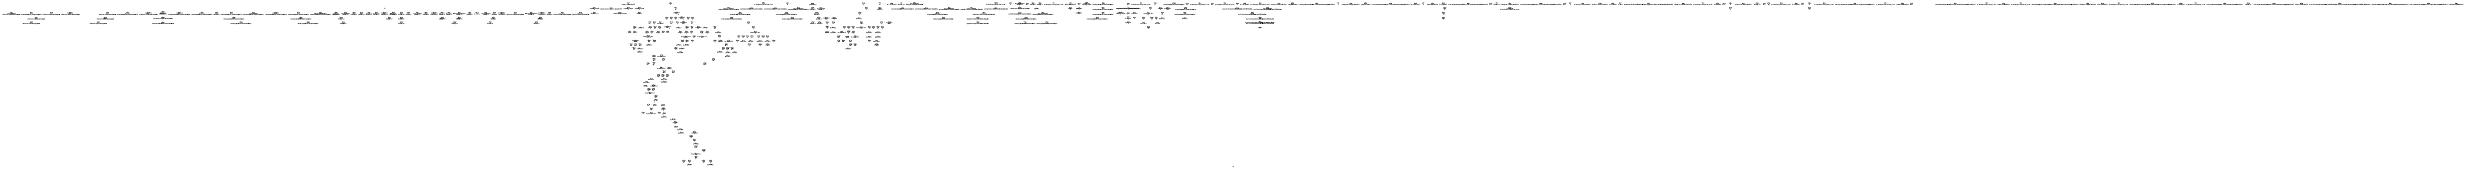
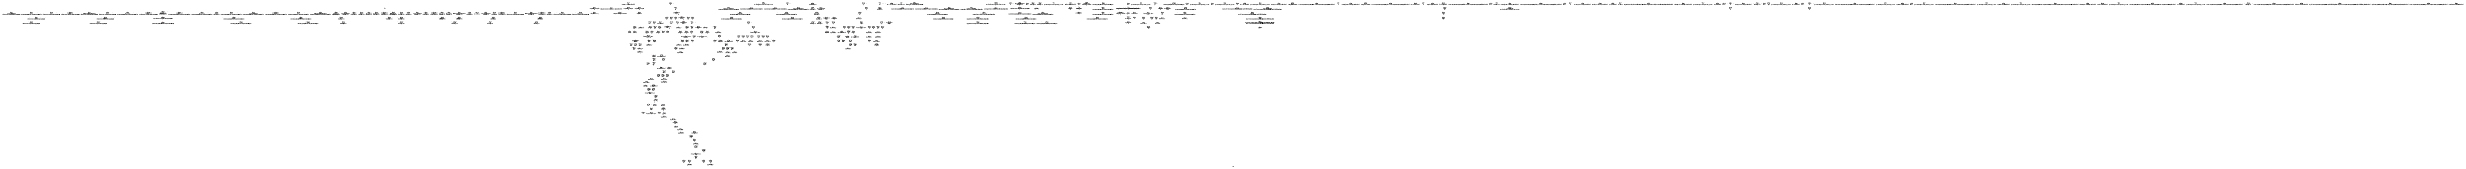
node "NodeID: 18": added
node "NodeID: 47": added
